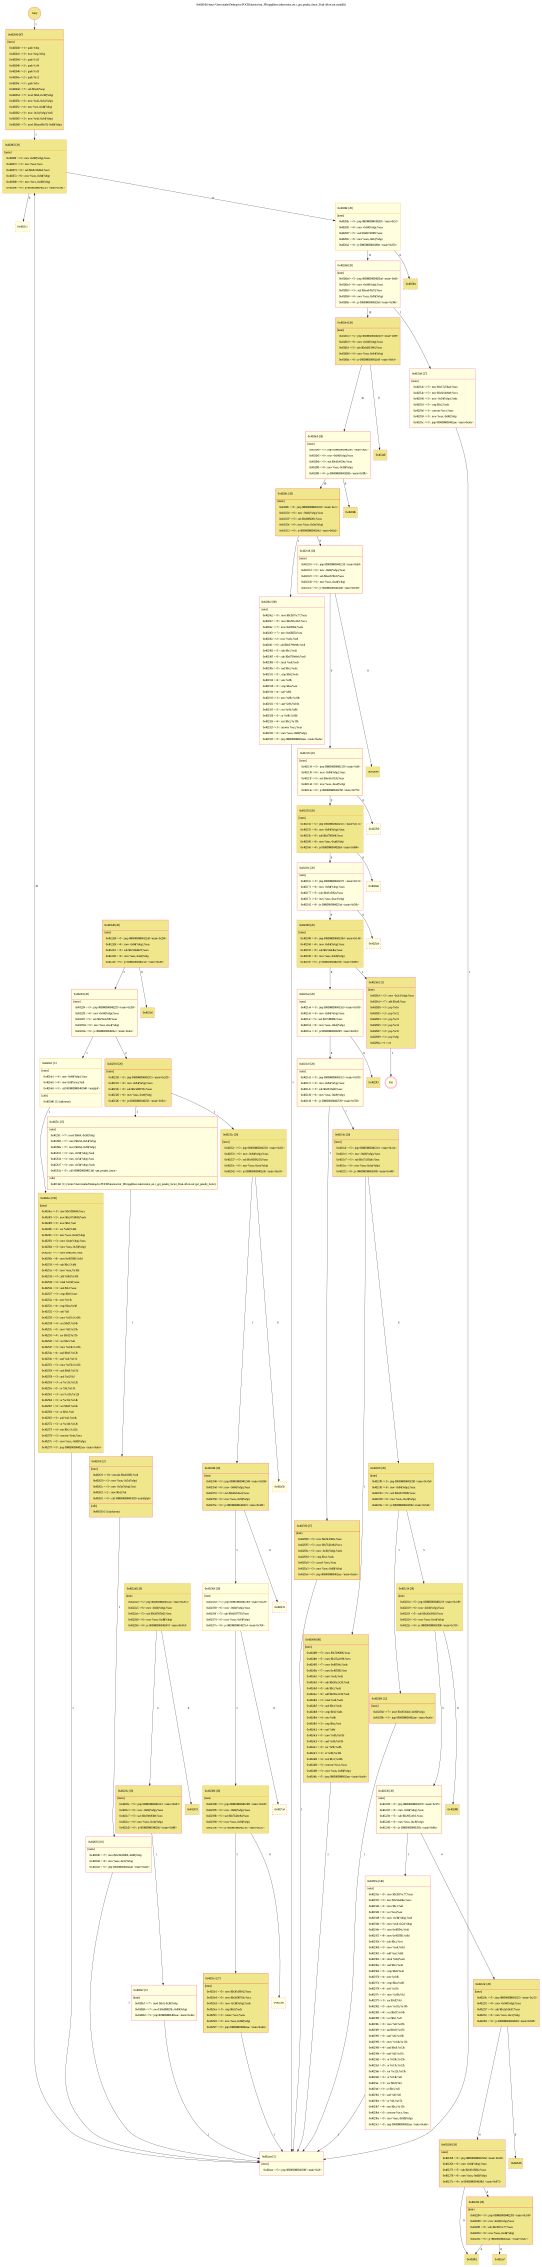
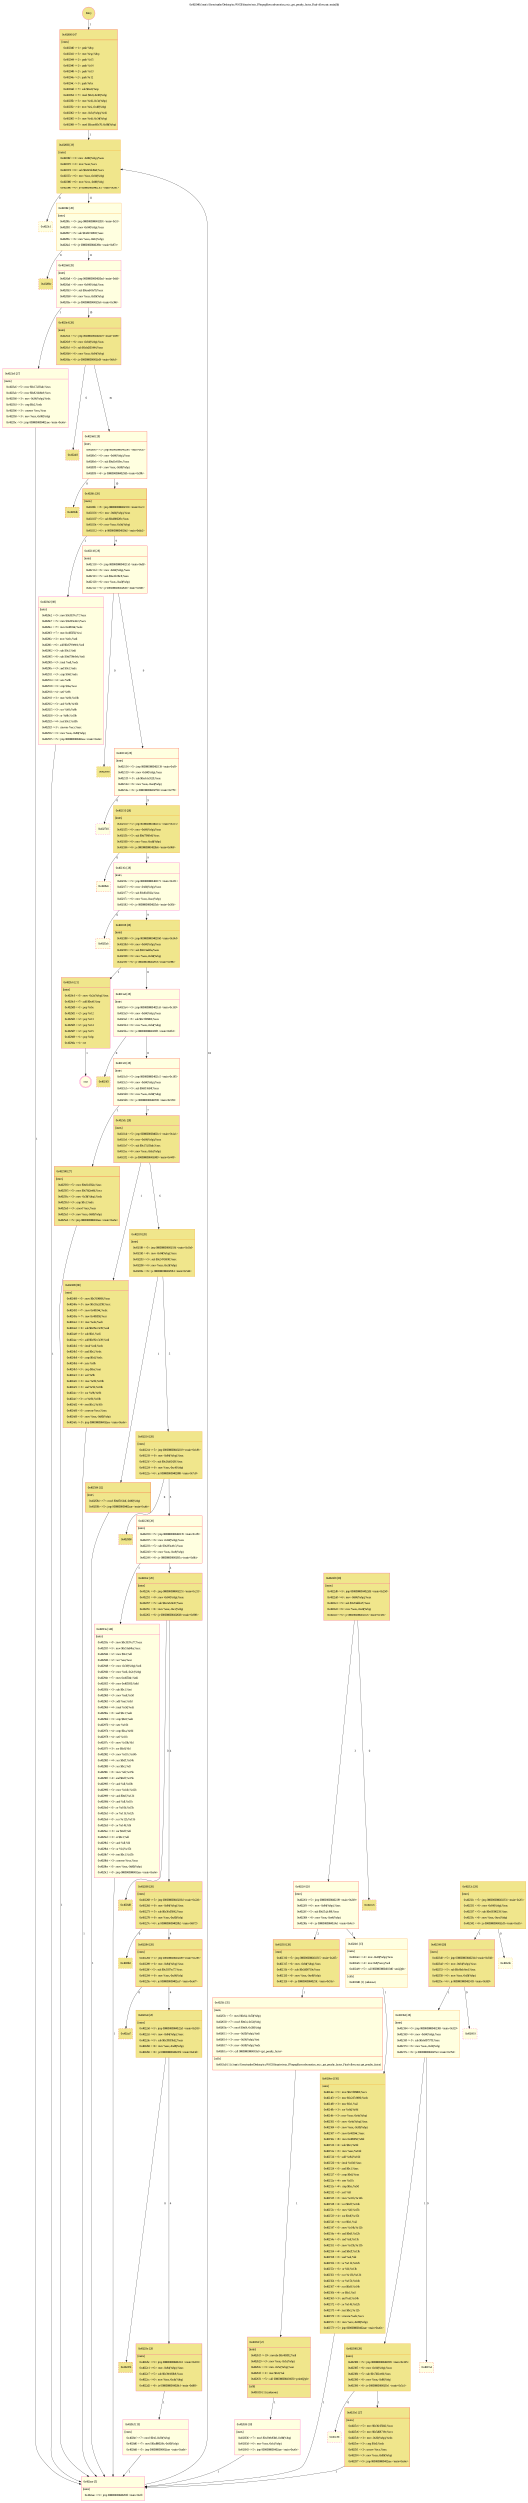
edge "0x402310 [28]" -> "0x40232c [28]": removed, label "1"
edge "0x402284 [28]" -> "0x4028b2": now "0x402284 [28]" -> "0x4022a0 [28]"
